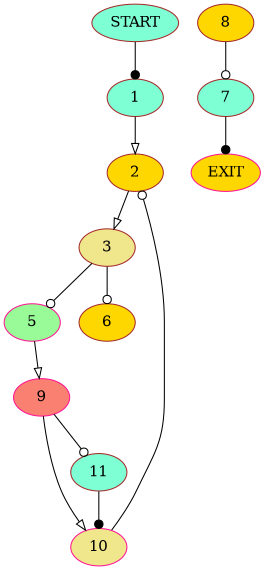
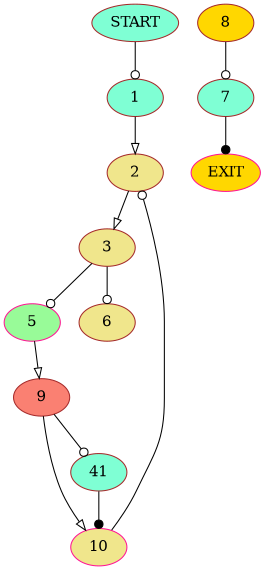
edge "START" -> "1": arrowhead dot -> odot
node "2": fillcolor gold -> khaki
node "6": fillcolor gold -> khaki
node "9": color deeppink -> brown
node "11": label "11" -> "41"
